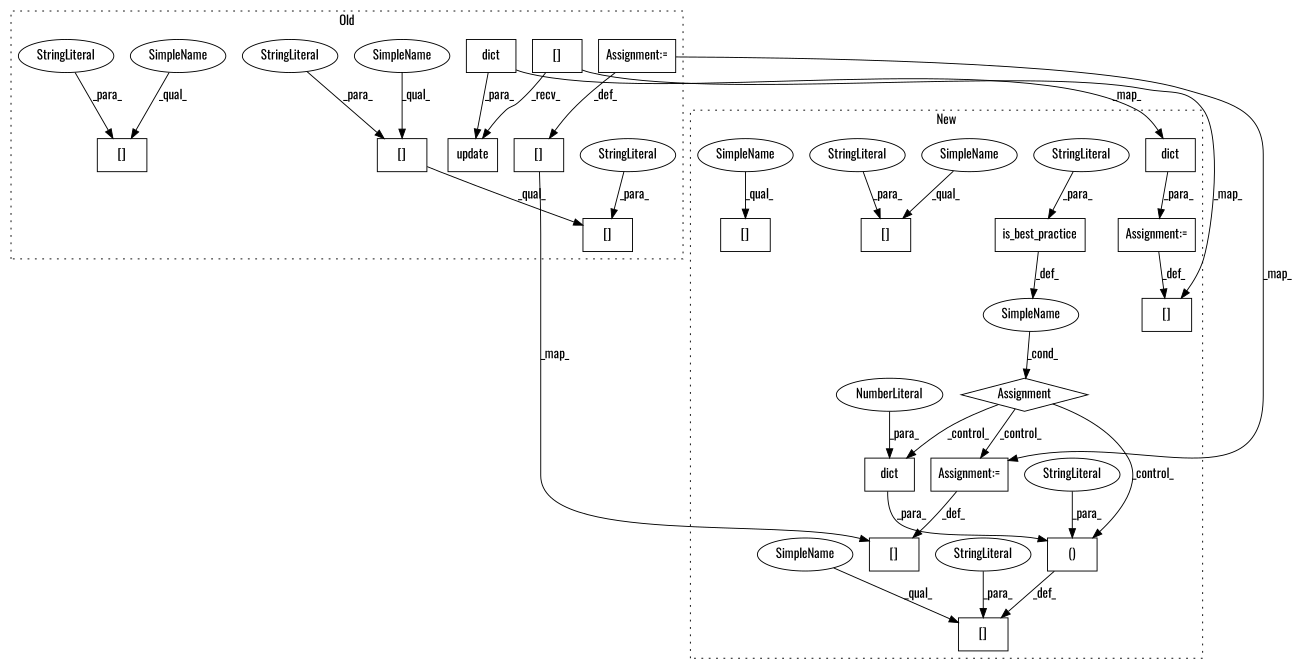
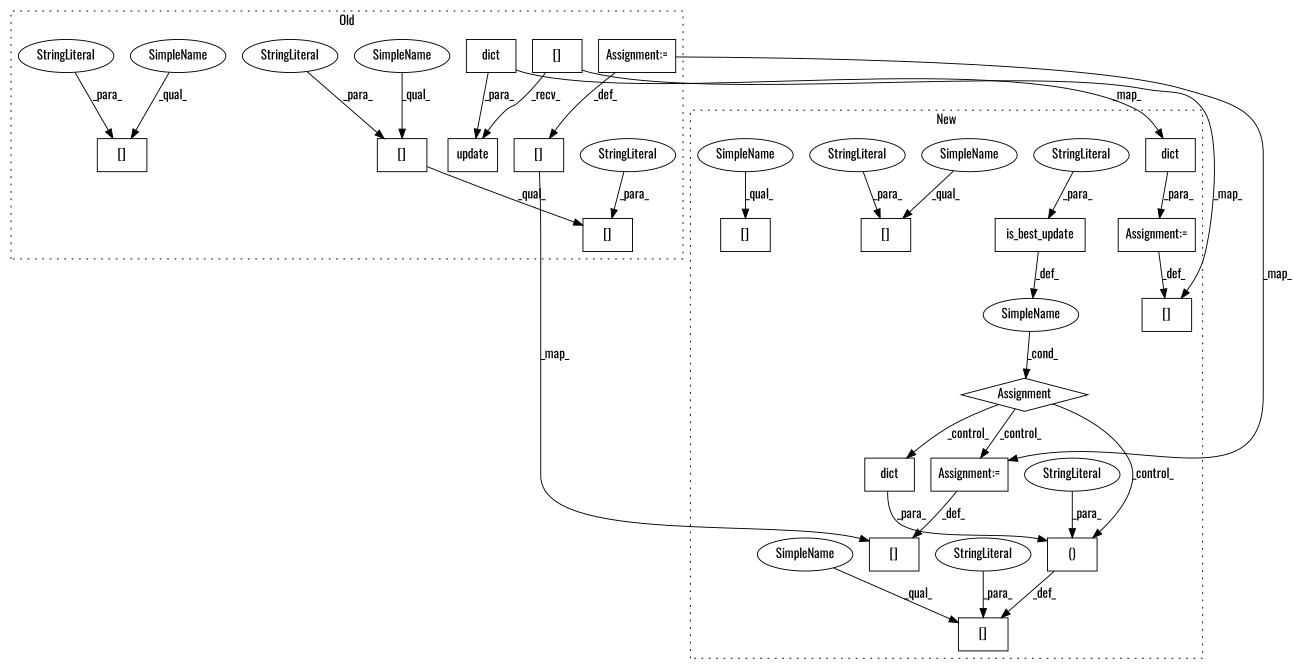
node "is_best_practice": label "is_best_practice" -> "is_best_update"
node "NumberLiteral": removed
